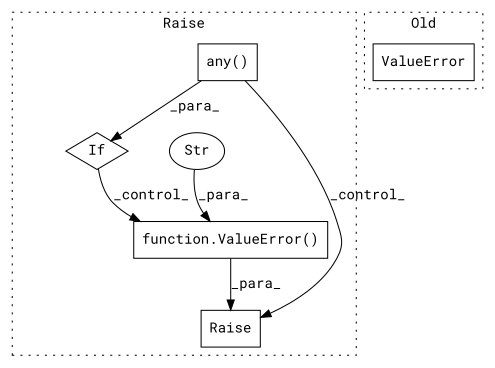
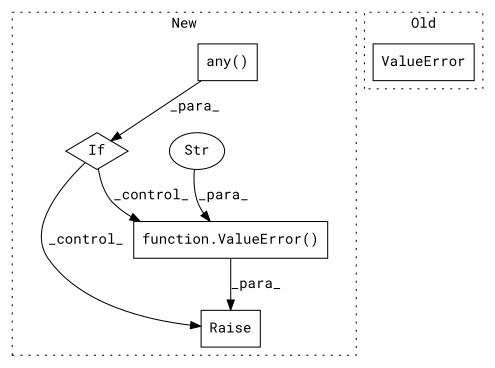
cluster "Raise": label "Raise" -> "New"
edge "any()" -> "Raise": now "If" -> "Raise"
